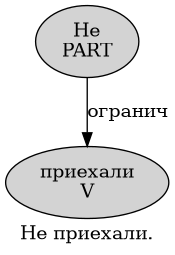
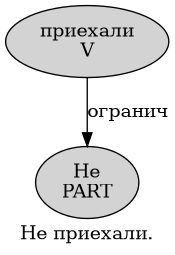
edge "Не PART" -> "приехали V": reversed
